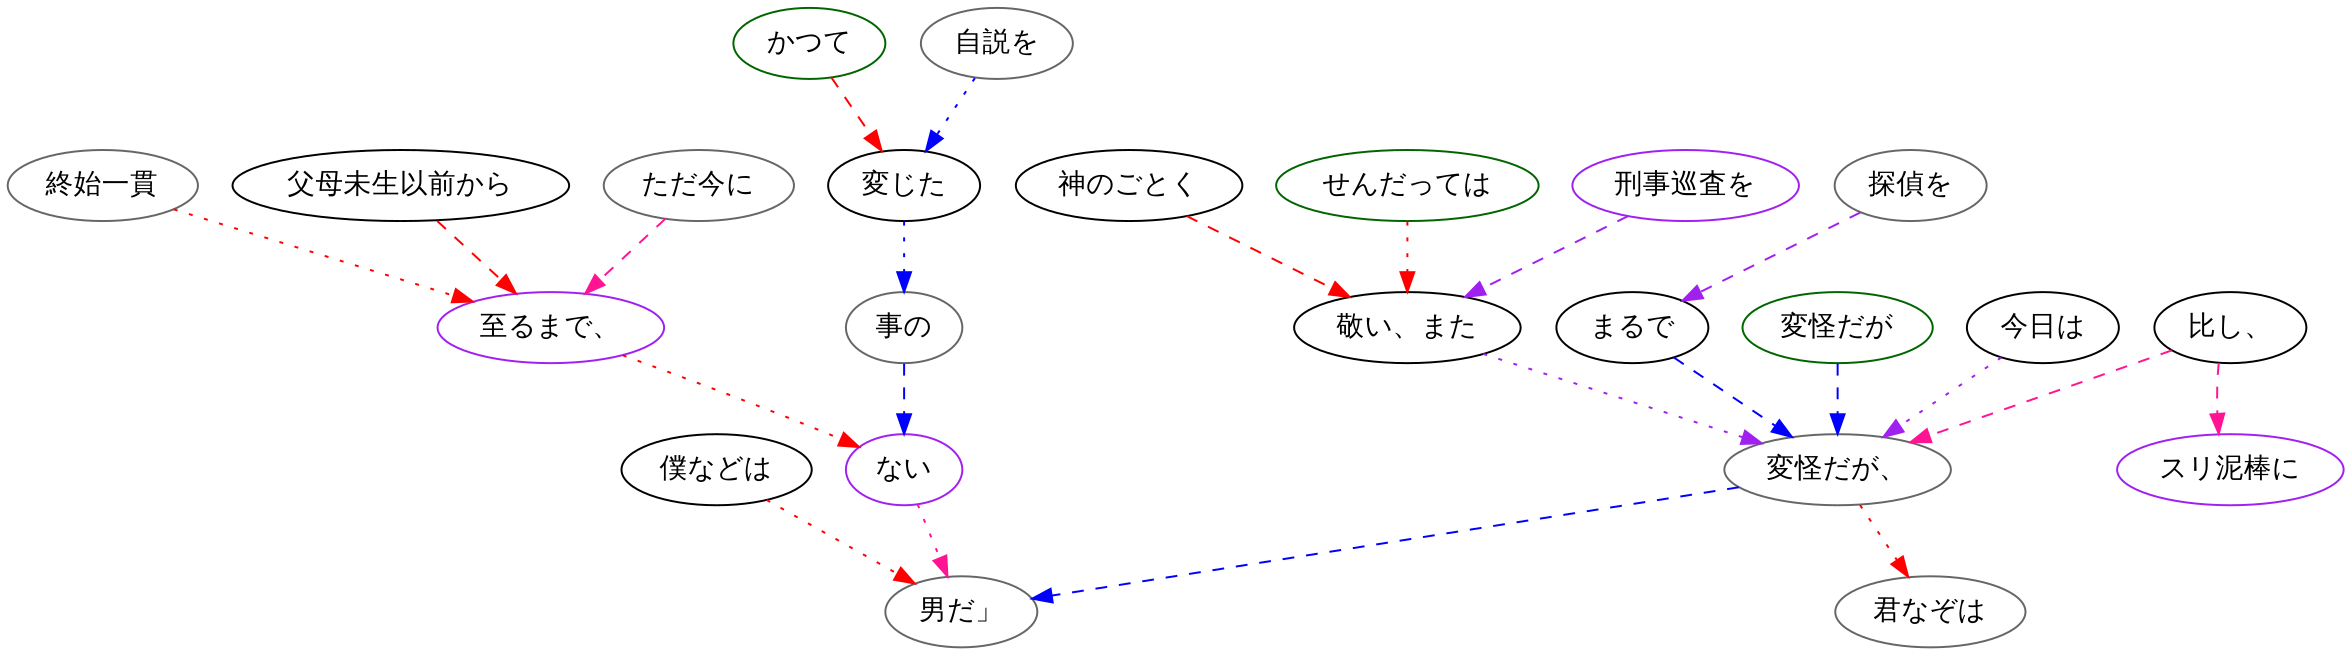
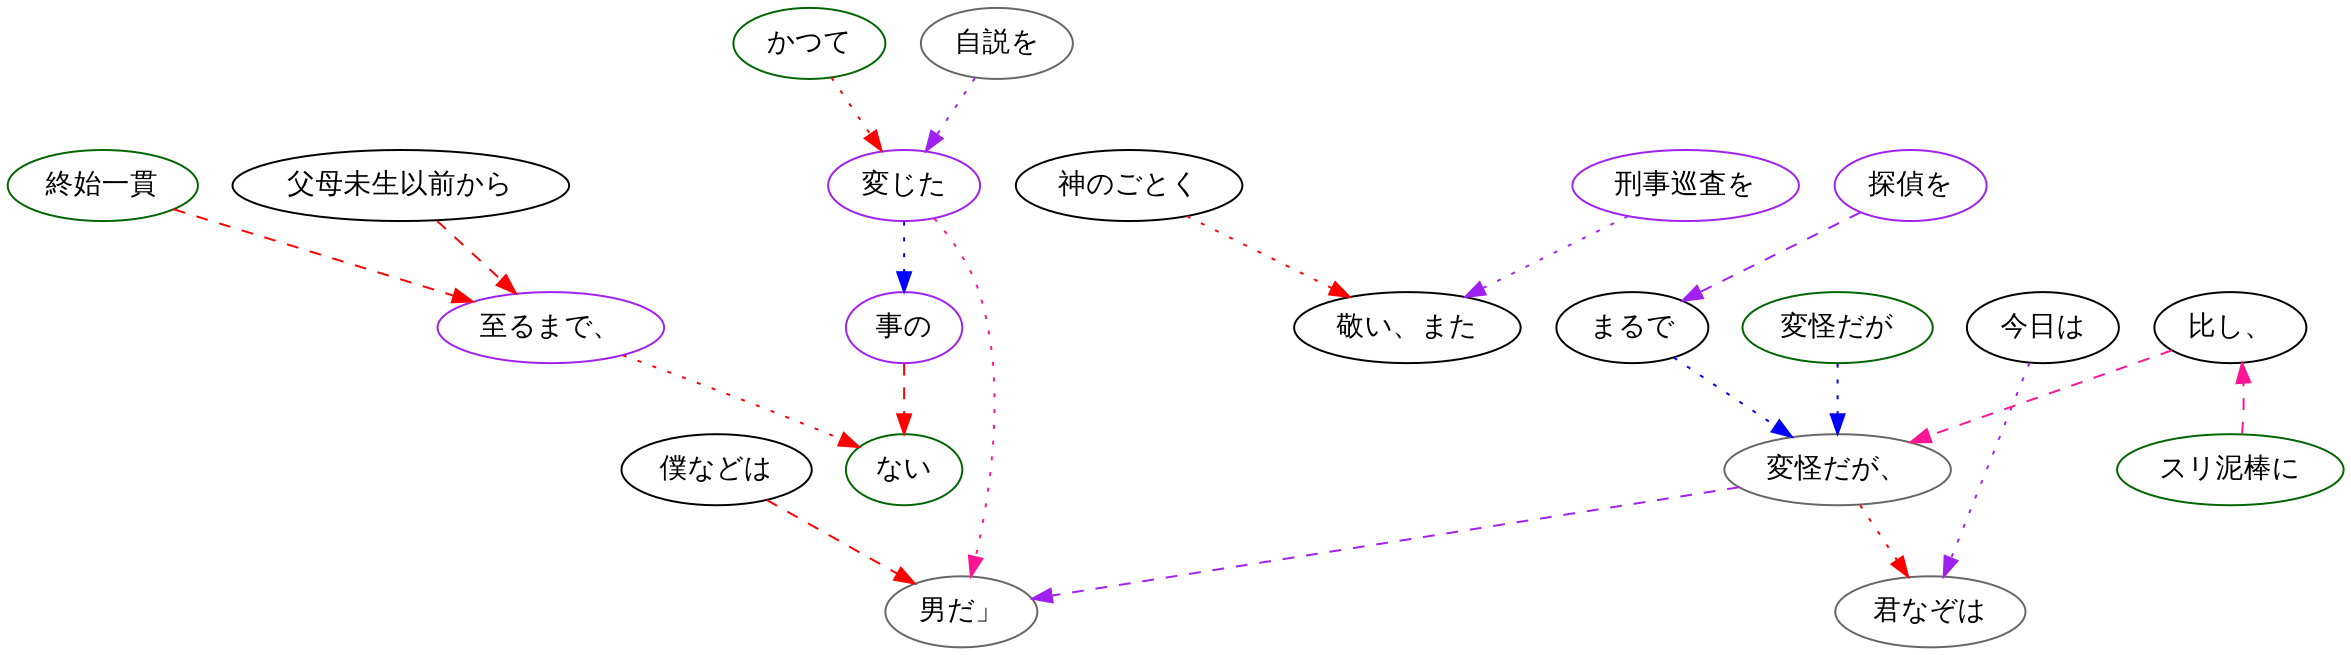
edge "かつて" -> "変じた": style dashed -> dotted
edge "自説を" -> "変じた": color blue -> purple
node "終始一貫": color gray40 -> darkgreen
node "ただ今に": removed
node "変じた": color black -> purple
node "せんだっては": removed
node "探偵を": color gray40 -> purple
edge "神のごとく" -> "敬い、また": style dashed -> dotted
edge "刑事巡査を" -> "敬い、また": style dashed -> dotted
edge "終始一貫" -> "至るまで、": style dotted -> dashed
node "事の": color gray40 -> purple
edge "比し、" -> "スリ泥棒に": reversed
edge "事の" -> "ない": color blue -> red
edge "変怪だが" -> "変怪だが、": style dashed -> dotted
edge "まるで" -> "変怪だが、": style dashed -> dotted
edge "今日は" -> "変怪だが、": now "今日は" -> "君なぞは"
edge "敬い、また" -> "変怪だが、": removed
node "ない": color purple -> darkgreen
node "スリ泥棒に": color purple -> darkgreen
edge "ない" -> "男だ」": now "変じた" -> "男だ」"
edge "僕などは" -> "男だ」": style dotted -> dashed
edge "変怪だが、" -> "男だ」": color blue -> purple
